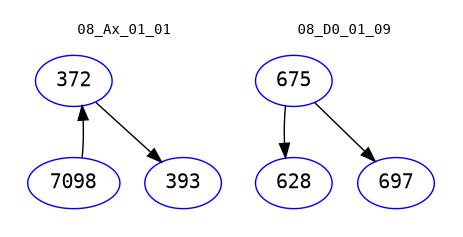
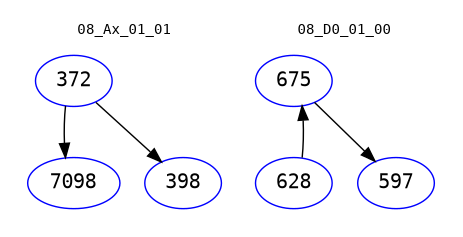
cluster "08_D0_01_09": label "08_D0_01_09" -> "08_D0_01_00"
edge "675" -> "628": reversed
edge "7098" -> "372": reversed
node "393": label "393" -> "398"
node "697": label "697" -> "597"
